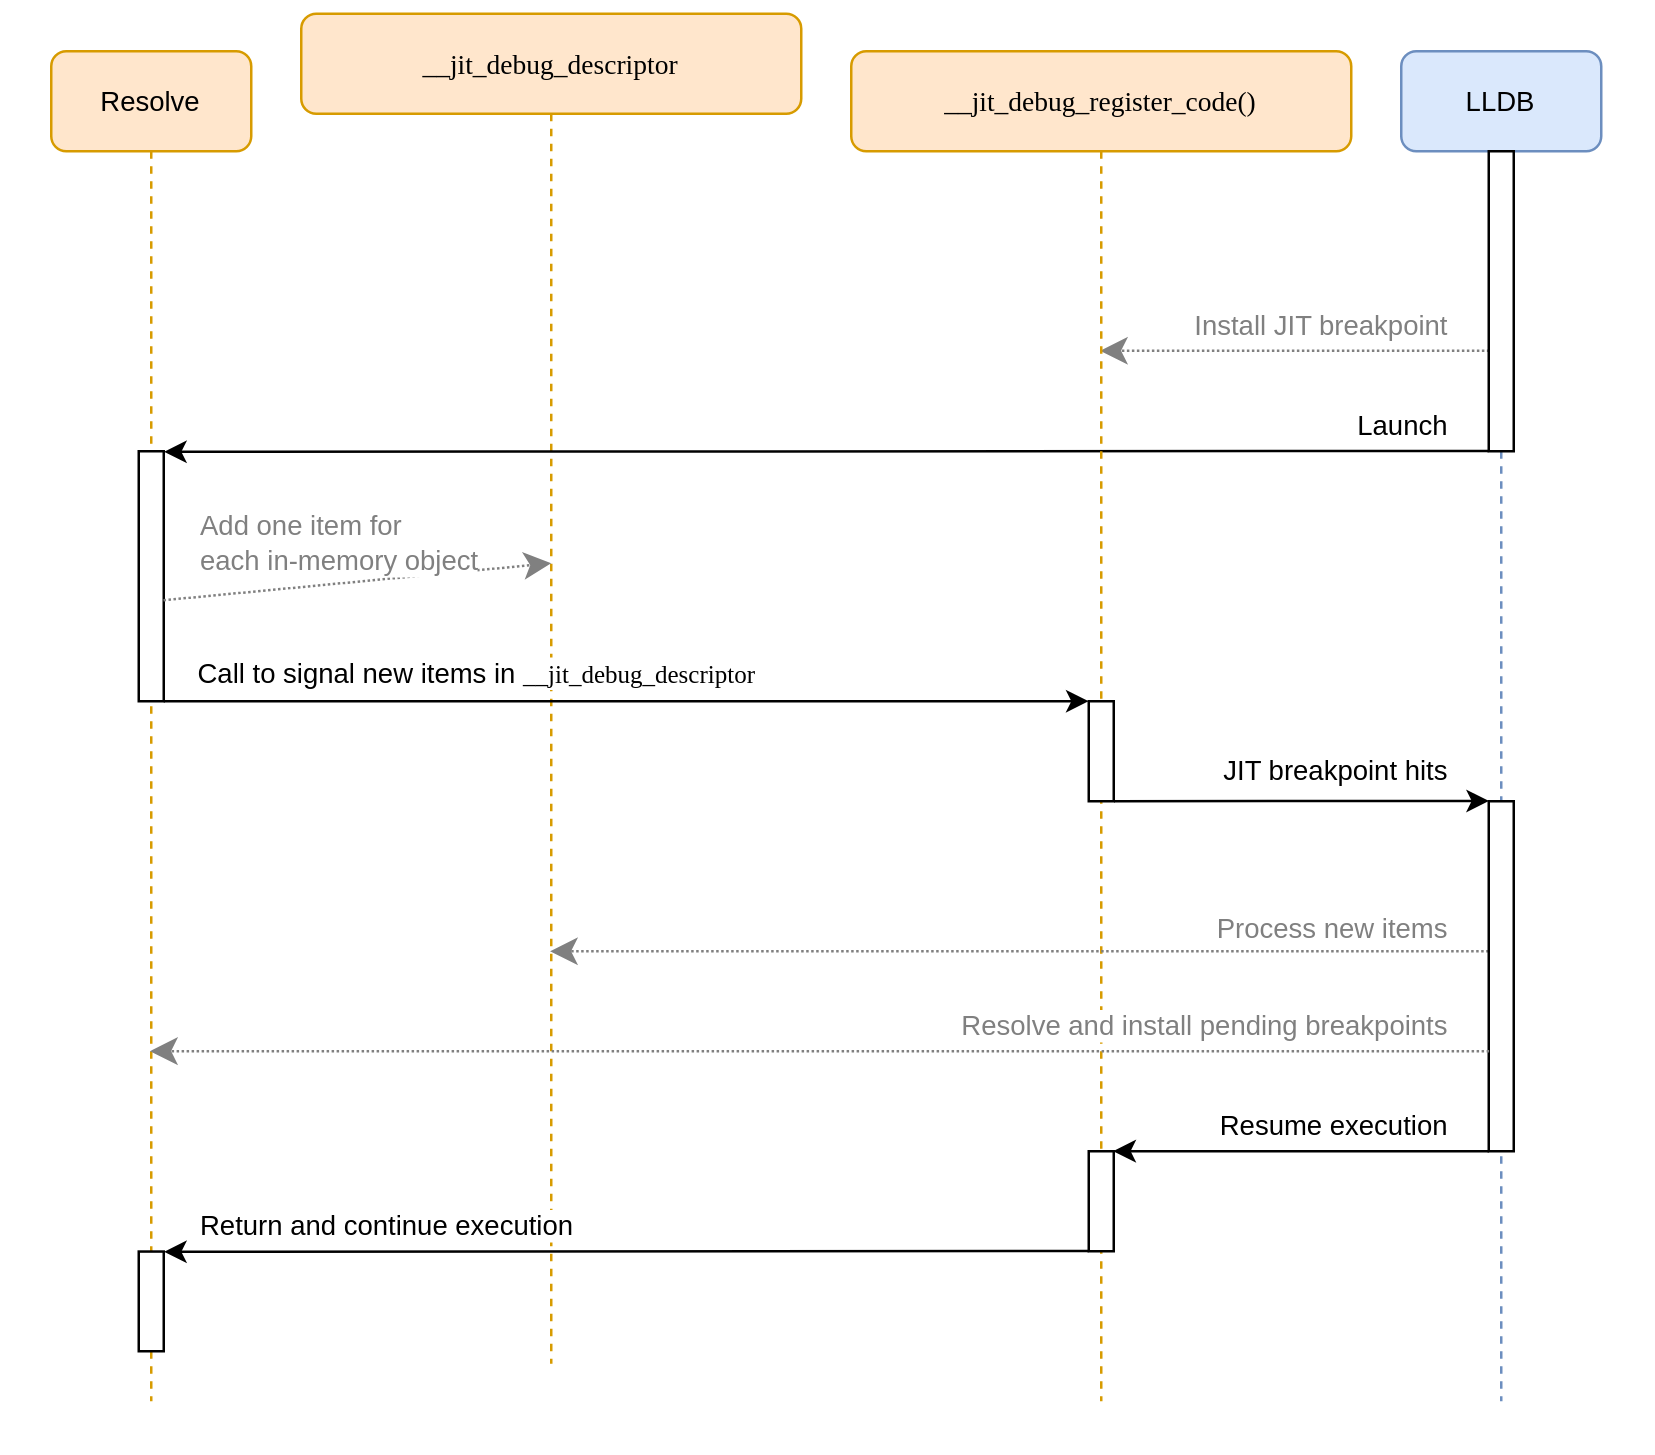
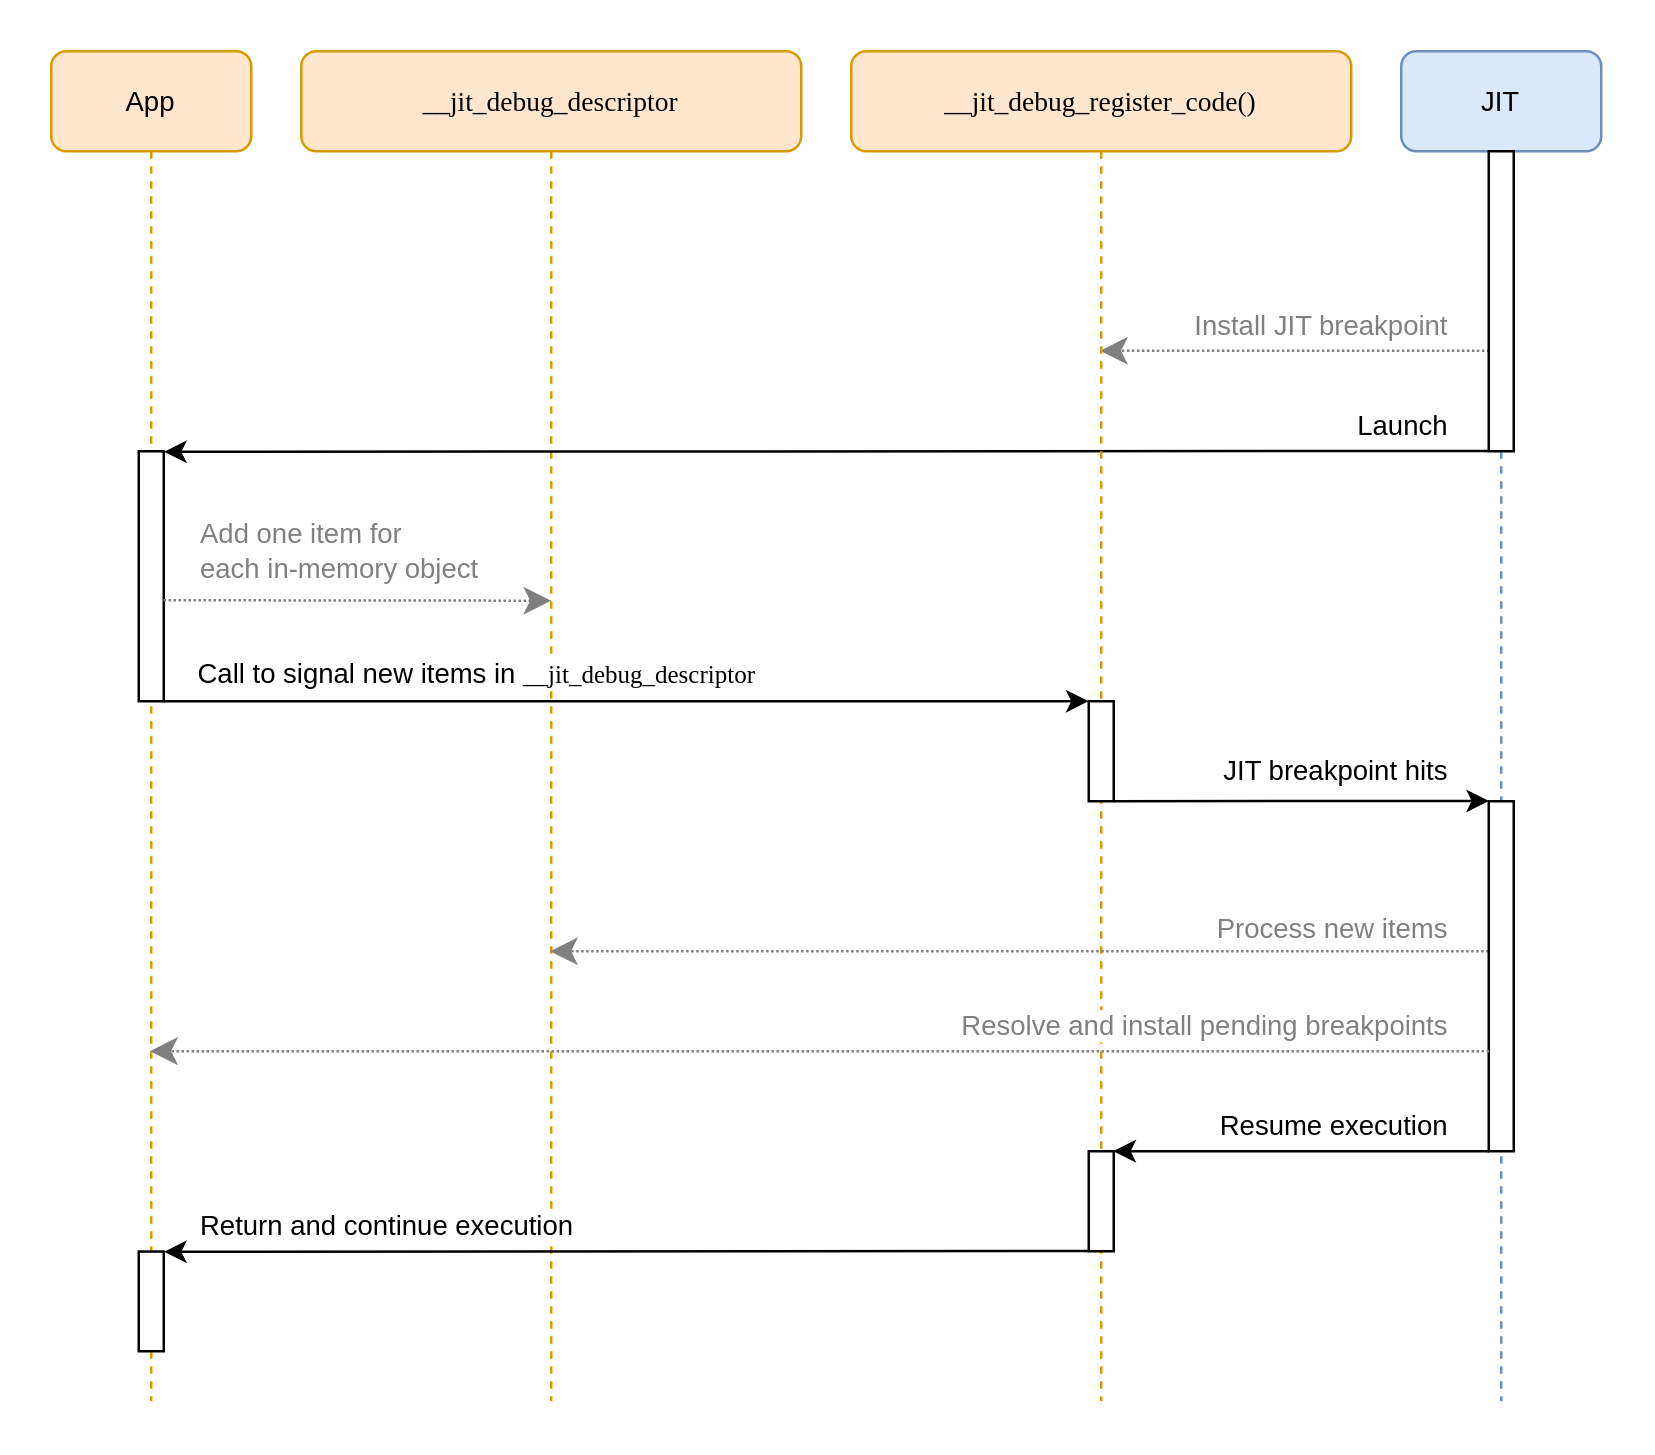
node "Resolve": label "Resolve" -> "App"
node "LLDB": label "LLDB" -> "JIT"
node "__jit_debug_descriptor": moved (551, 689) -> (551, 726)
